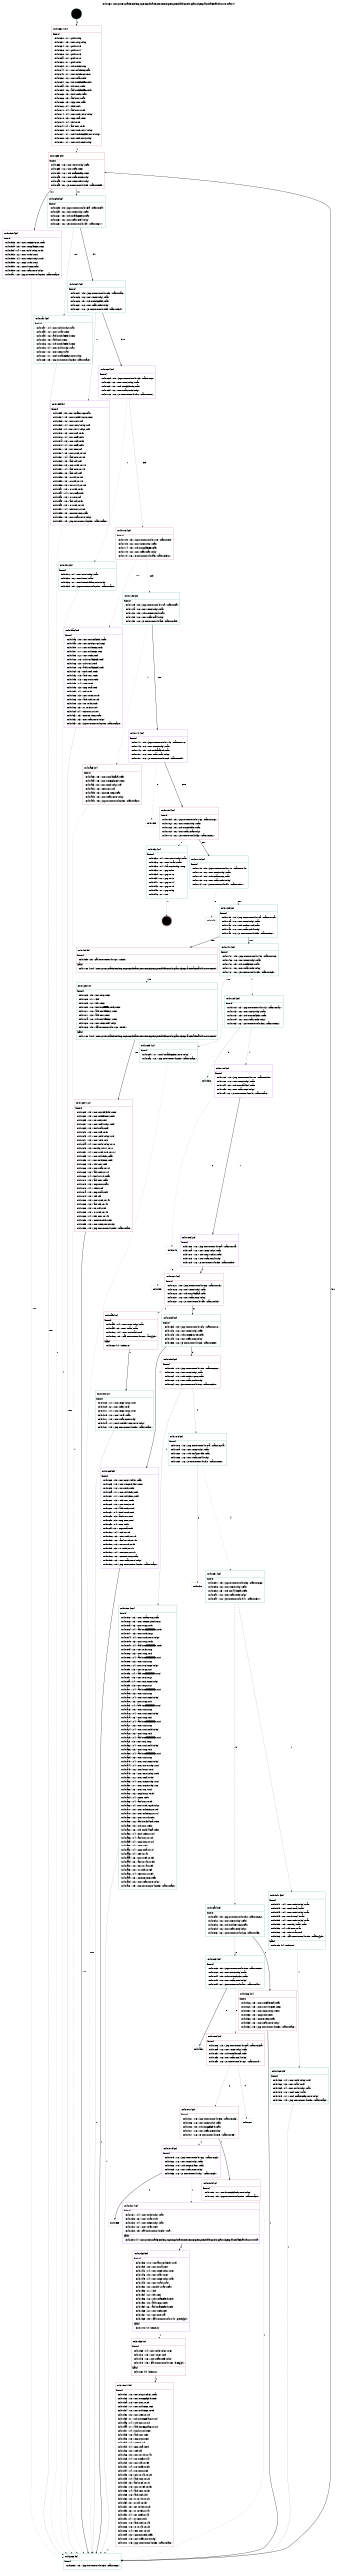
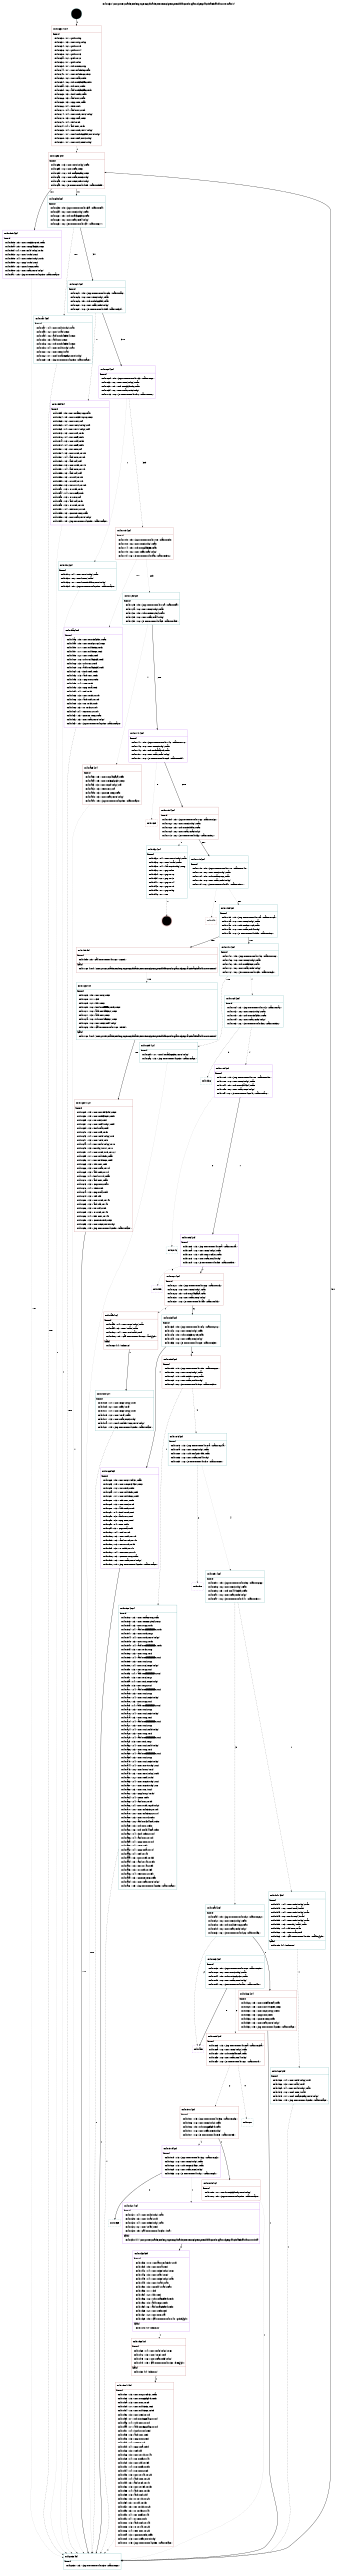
edge "0x4018ad [28]" -> "0x4018c9 [28]": now "0x4018ad [28]" -> "0x401ae0"
